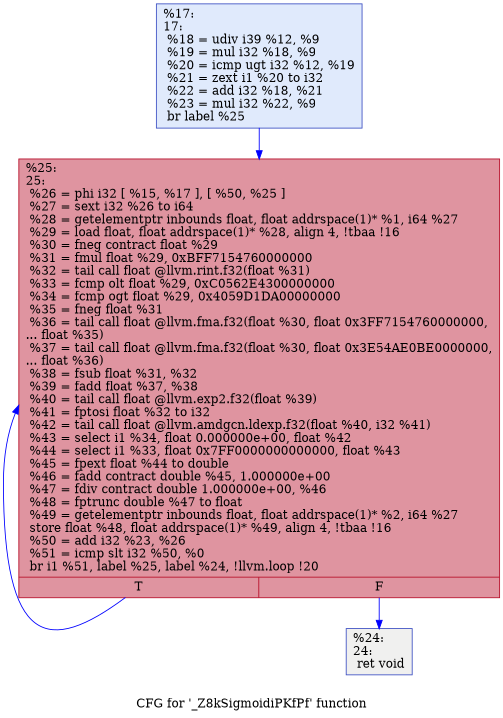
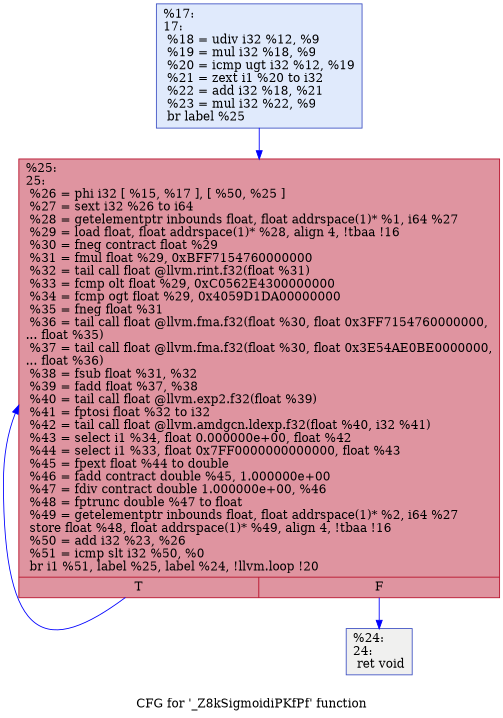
node "%17:": text "%18 = udiv i39 %12, %9" -> "%18 = udiv i32 %12, %9"
